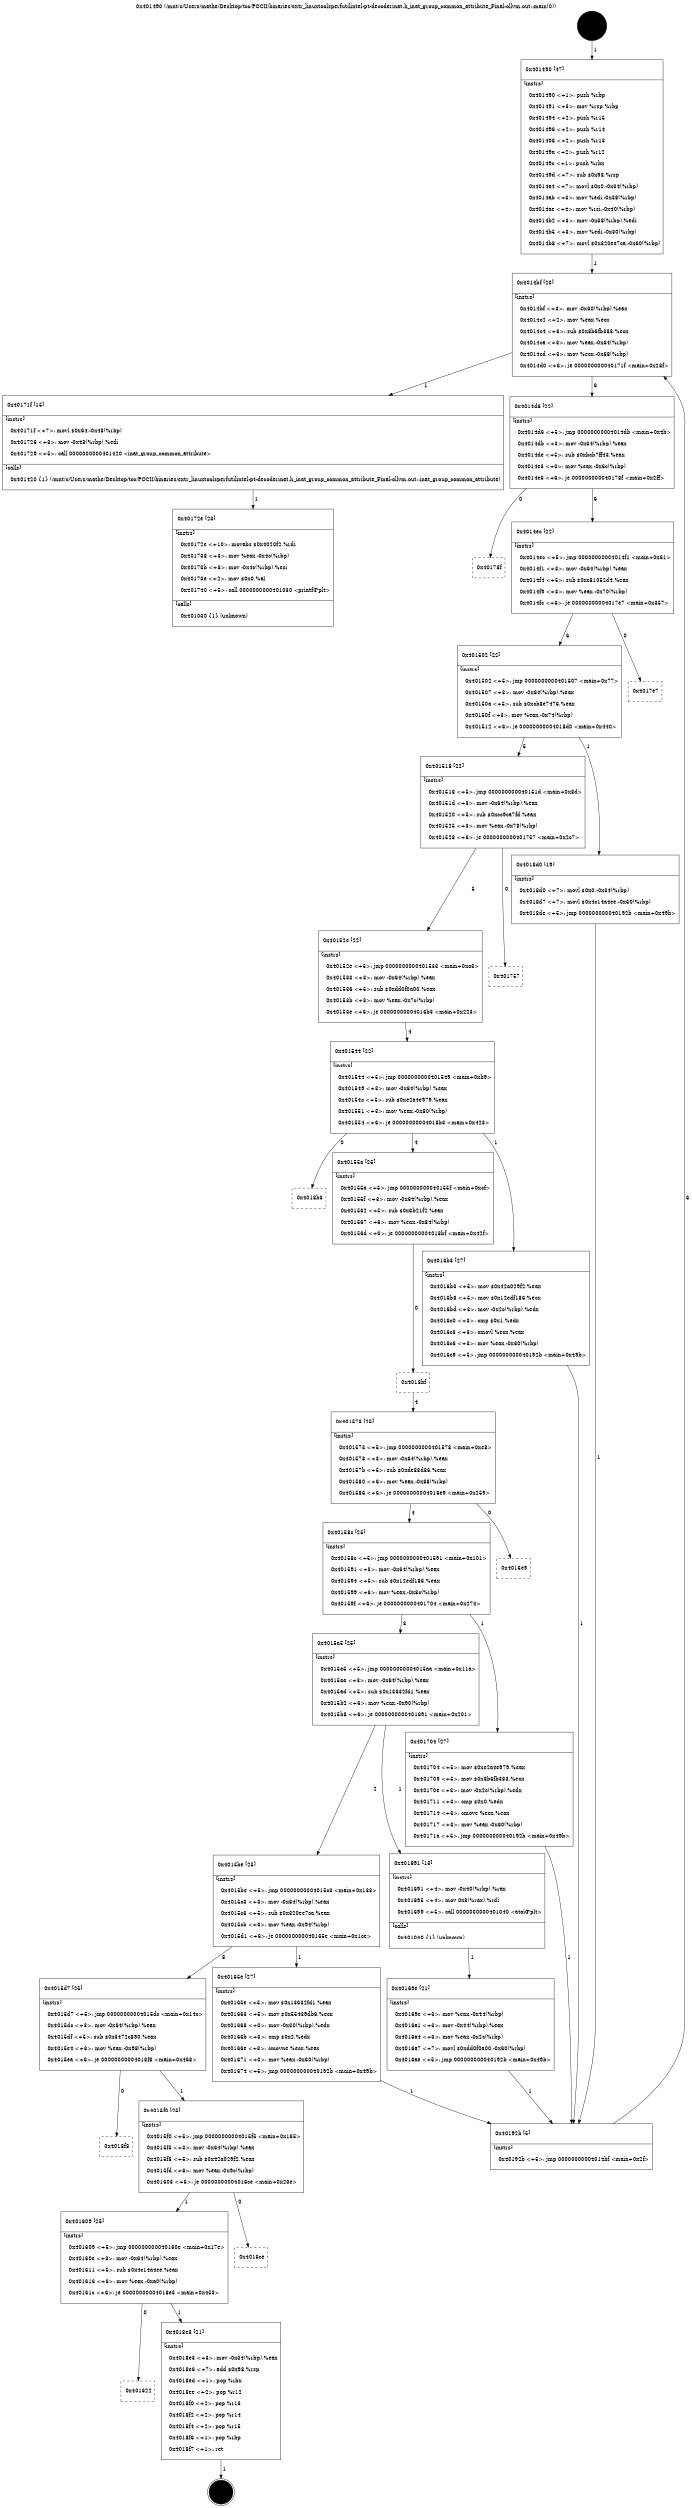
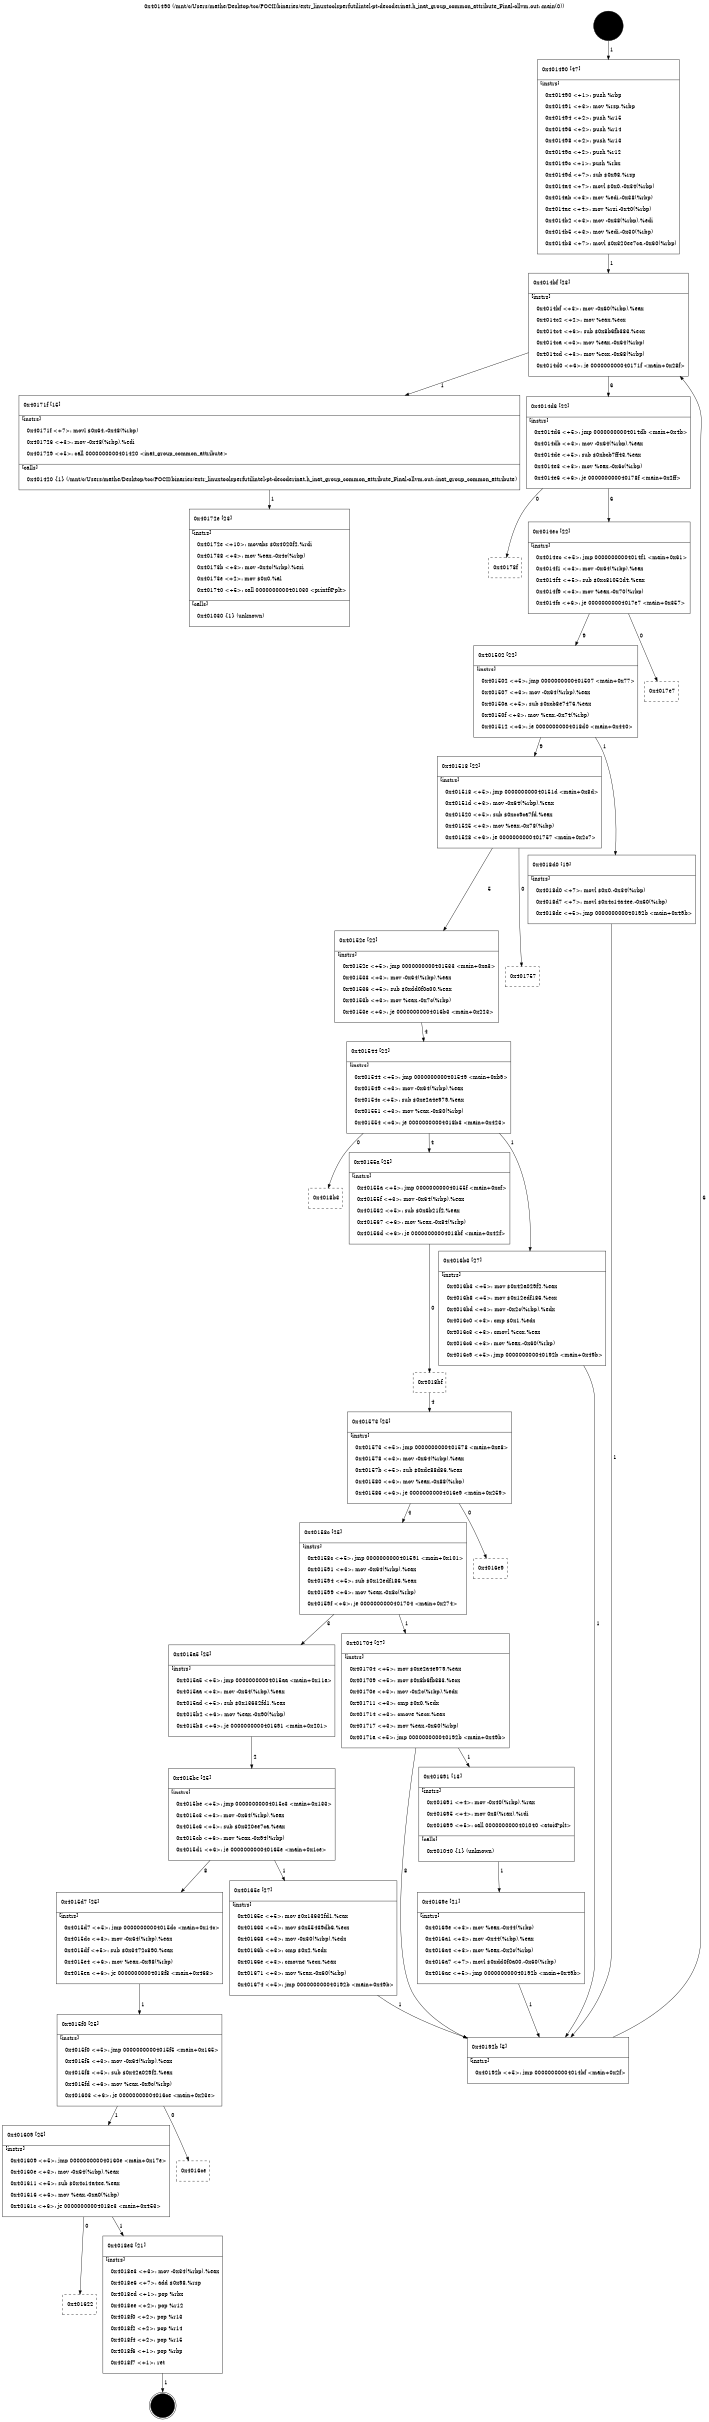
edge "0x4014ec [22]" -> "0x401502 [22]": label " 6" -> " 9"
edge "0x401502 [22]" -> "0x401518 [22]": label " 5" -> " 9"
edge "0x4015a5 [25]" -> "0x401691 [13]": now "0x401704 [27]" -> "0x401691 [13]"
edge "0x401704 [27]" -> "0x40192b [5]": label " 1" -> " 8"
node "0x4018f8": removed
